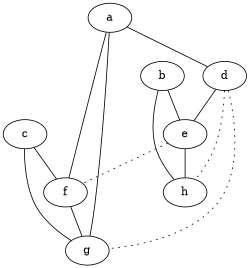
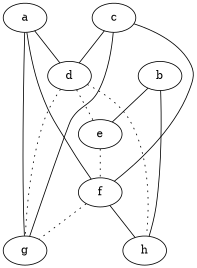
edge "c" -- "d": added
edge "d" -- "e": style solid -> dotted
edge "e" -- "h": now "f" -- "h"
edge "f" -- "g": style solid -> dotted
